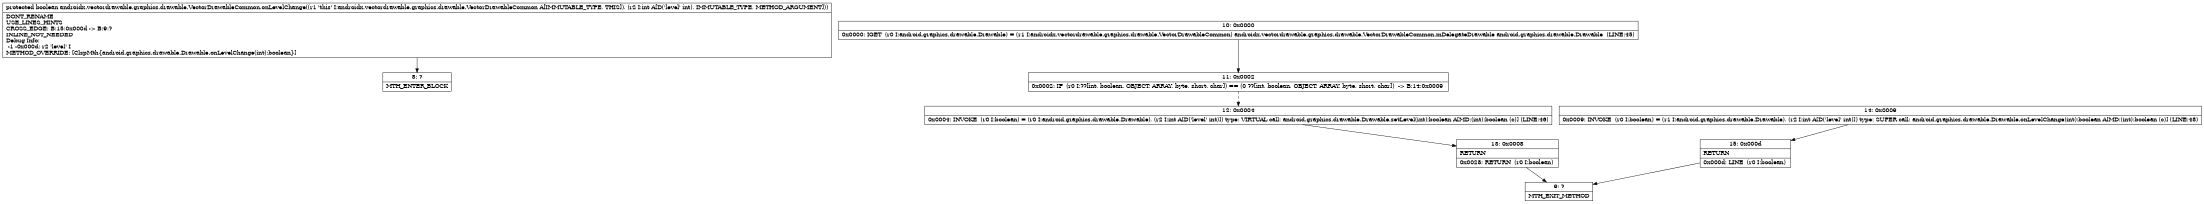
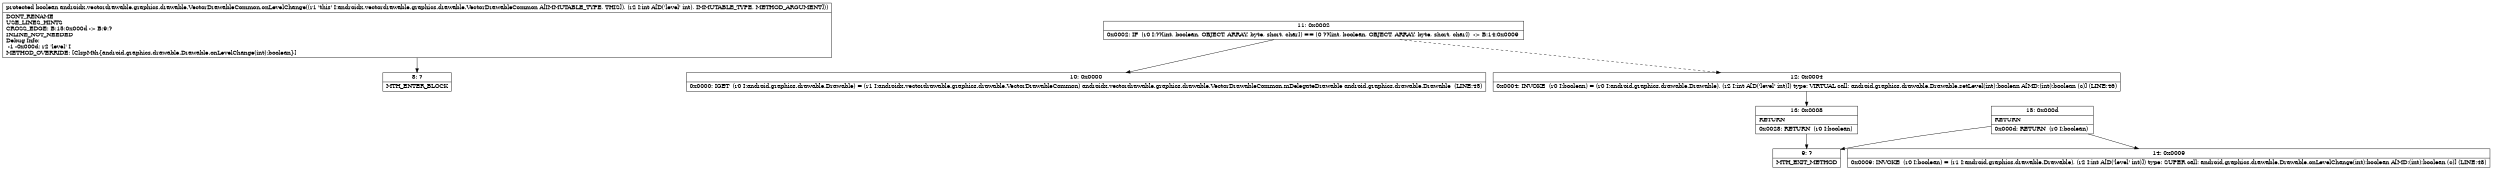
edge "10: 0x0000" -> "11: 0x0002": reversed
edge "14: 0x0009" -> "15: 0x000d": reversed
node "15: 0x000d": text "0x000d: LINE  (r0 I:boolean)" -> "0x000d: RETURN  (r0 I:boolean)"
